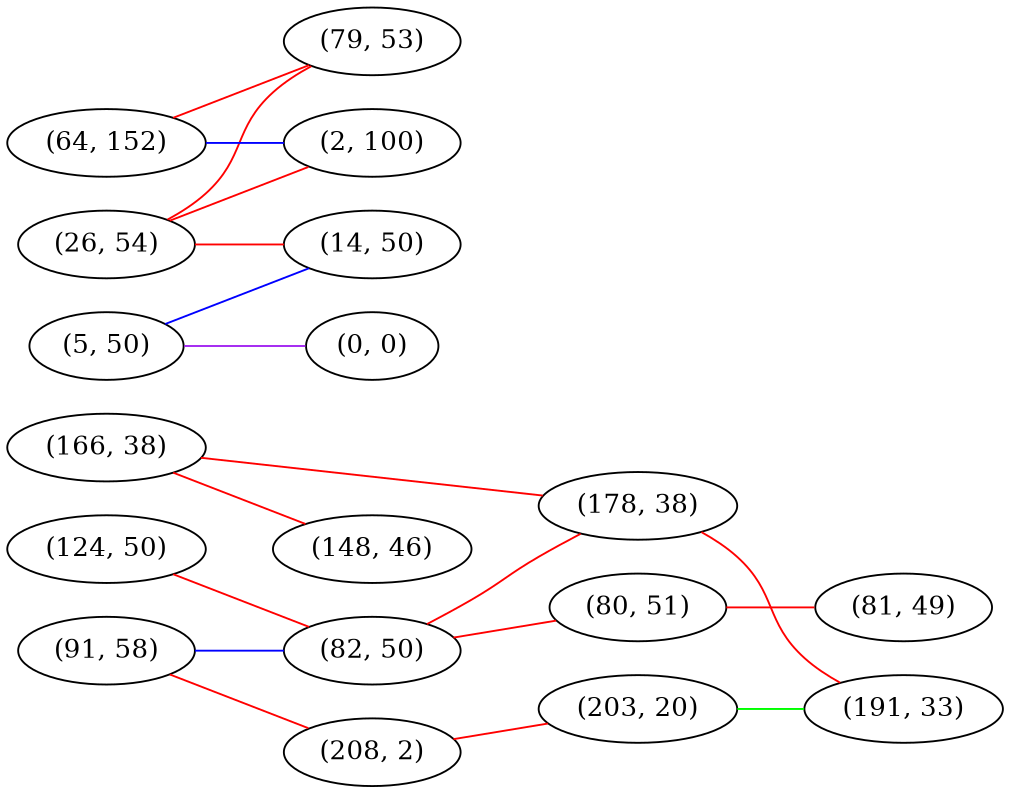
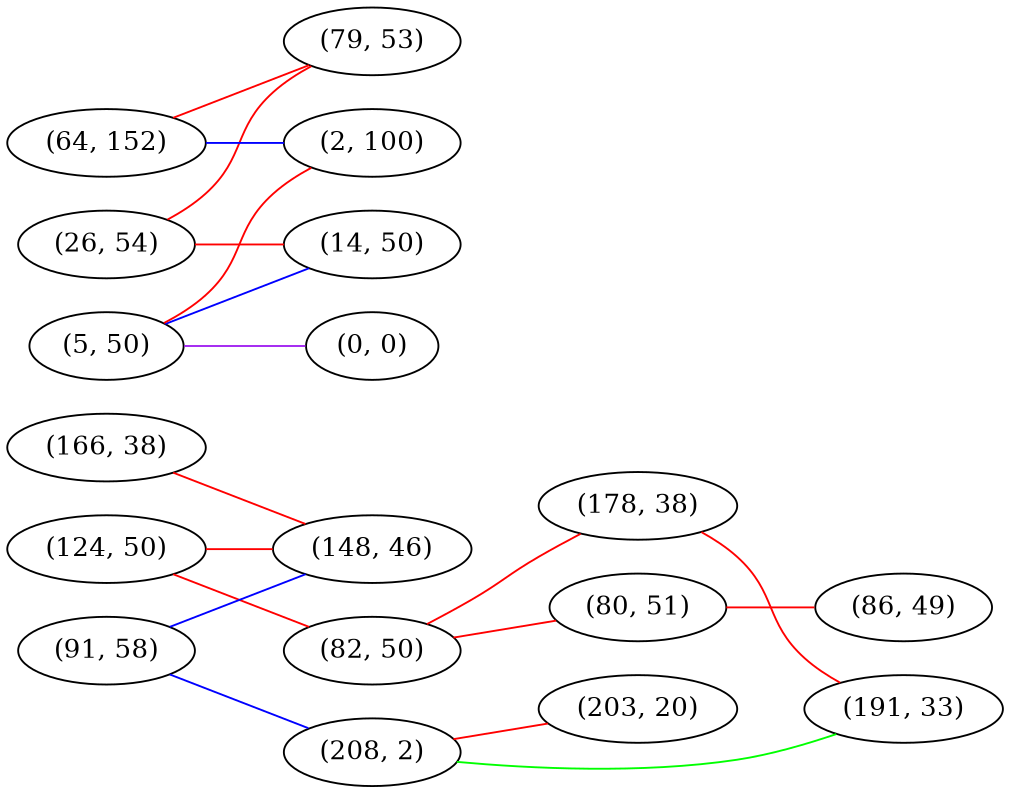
edge "(2, 100)" -- "(26, 54)": now "(2, 100)" -- "(5, 50)"
edge "(166, 38)" -- "(178, 38)": removed
edge "(124, 50)" -- "(148, 46)": added
node "(81, 49)": label "(81, 49)" -> "(86, 49)"
edge "(91, 58)" -- "(82, 50)": now "(91, 58)" -- "(148, 46)"
edge "(91, 58)" -- "(208, 2)": color red -> blue
edge "(203, 20)" -- "(191, 33)": now "(208, 2)" -- "(191, 33)"
